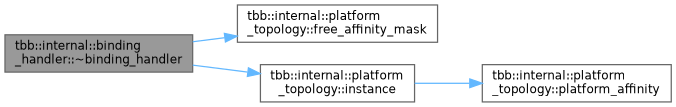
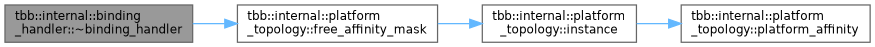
edge "tbb::internal::binding _handler::~binding_handler" -> "tbb::internal::platform _topology::instance": now "tbb::internal::platform _topology::free_affinity_mask" -> "tbb::internal::platform _topology::instance"
